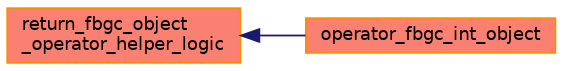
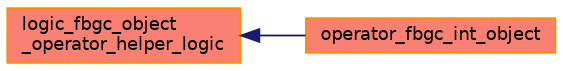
node "return_fbgc_object _operator_helper_logic": label "return_fbgc_object _operator_helper_logic" -> "logic_fbgc_object _operator_helper_logic"
